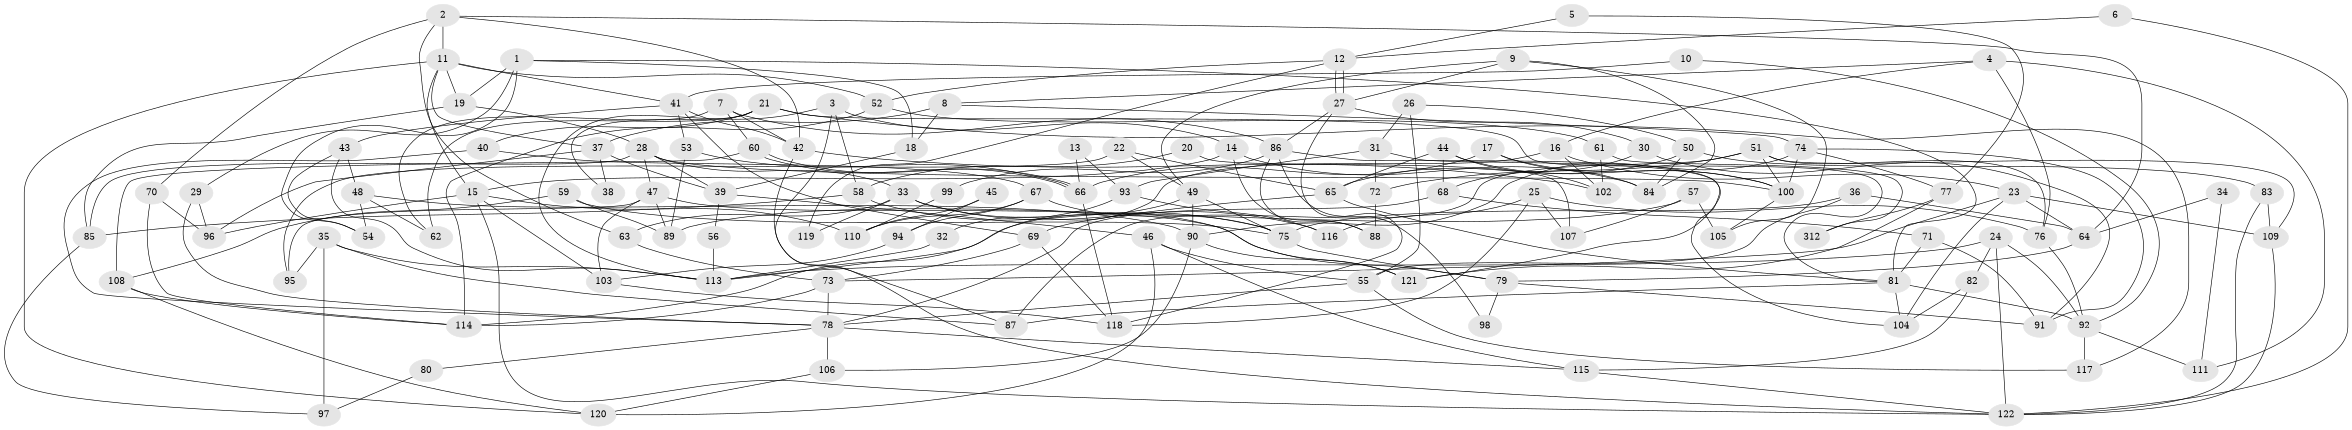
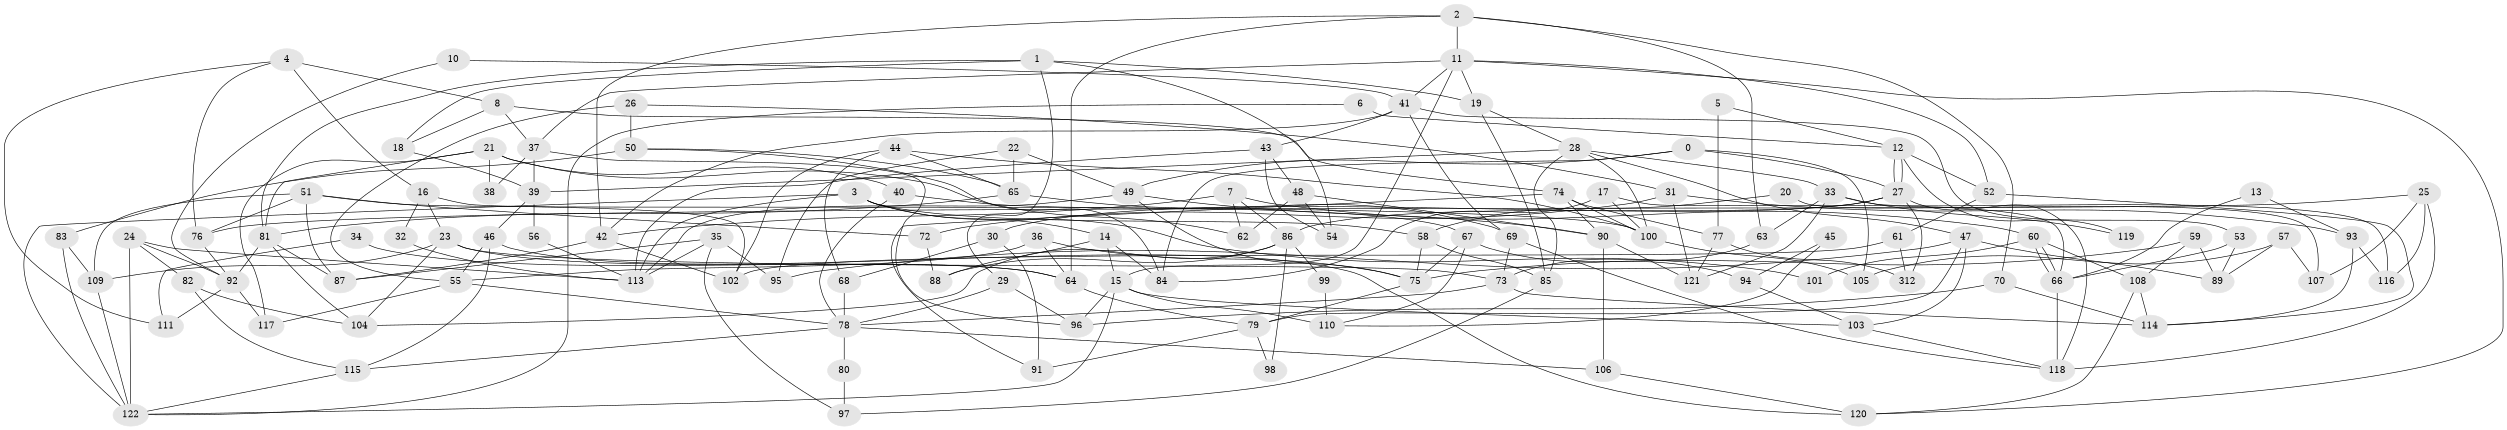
node "9": label "9" -> "0"
edge "27" -- "312": added
node "71": removed
node "101": added
